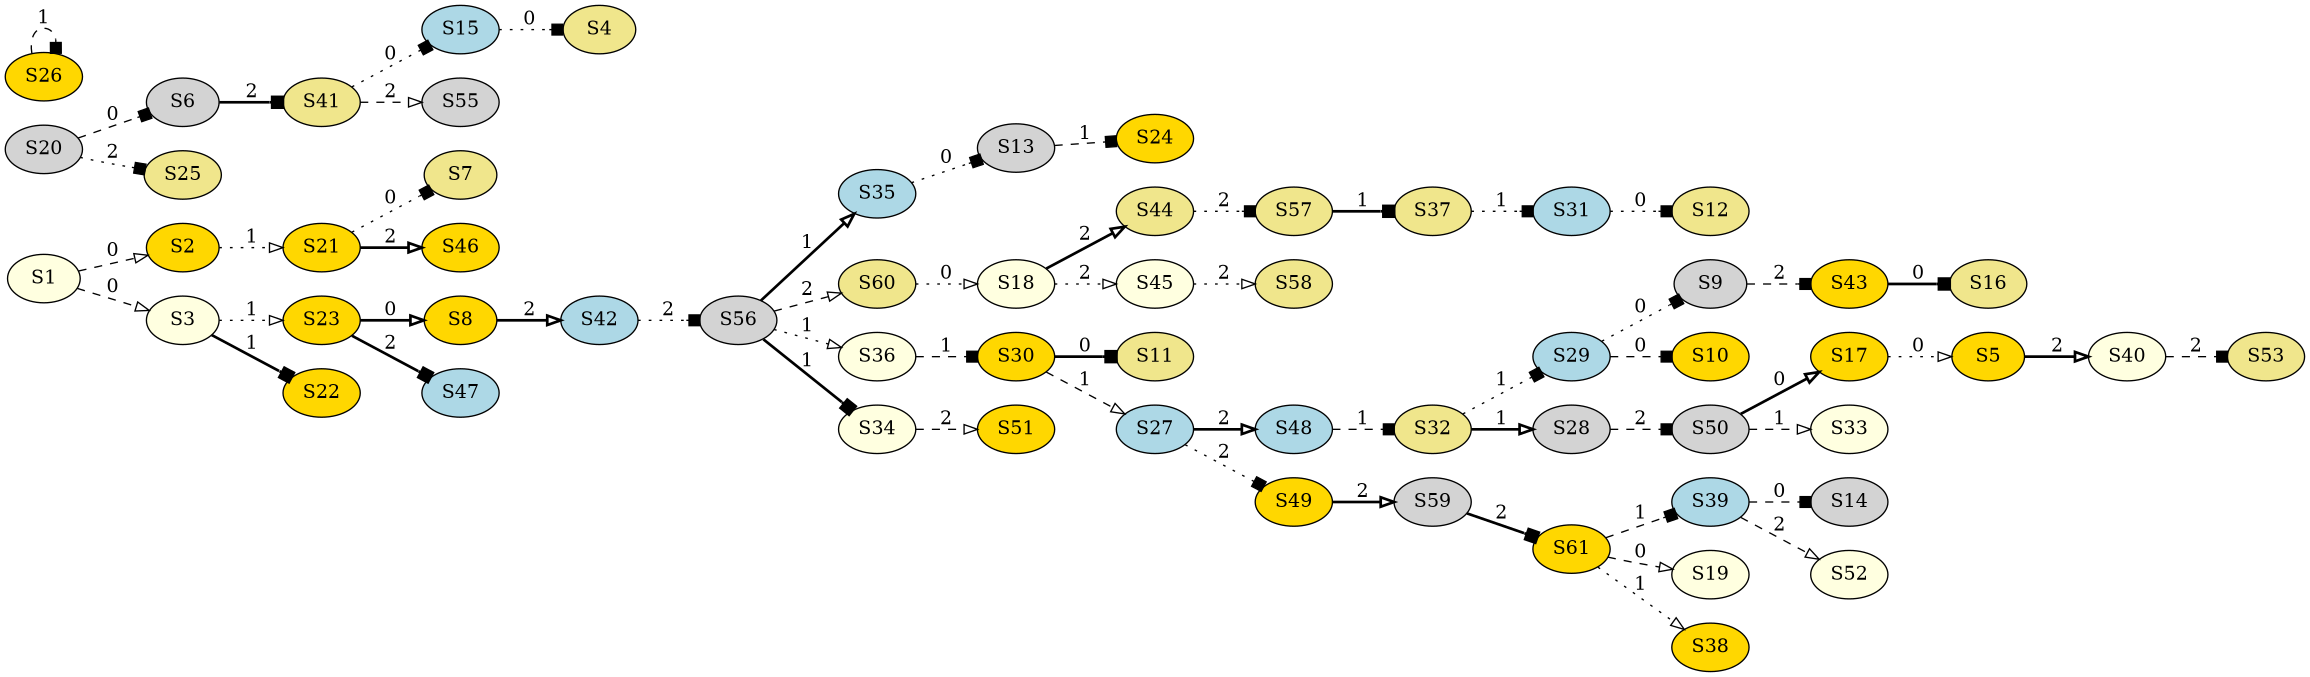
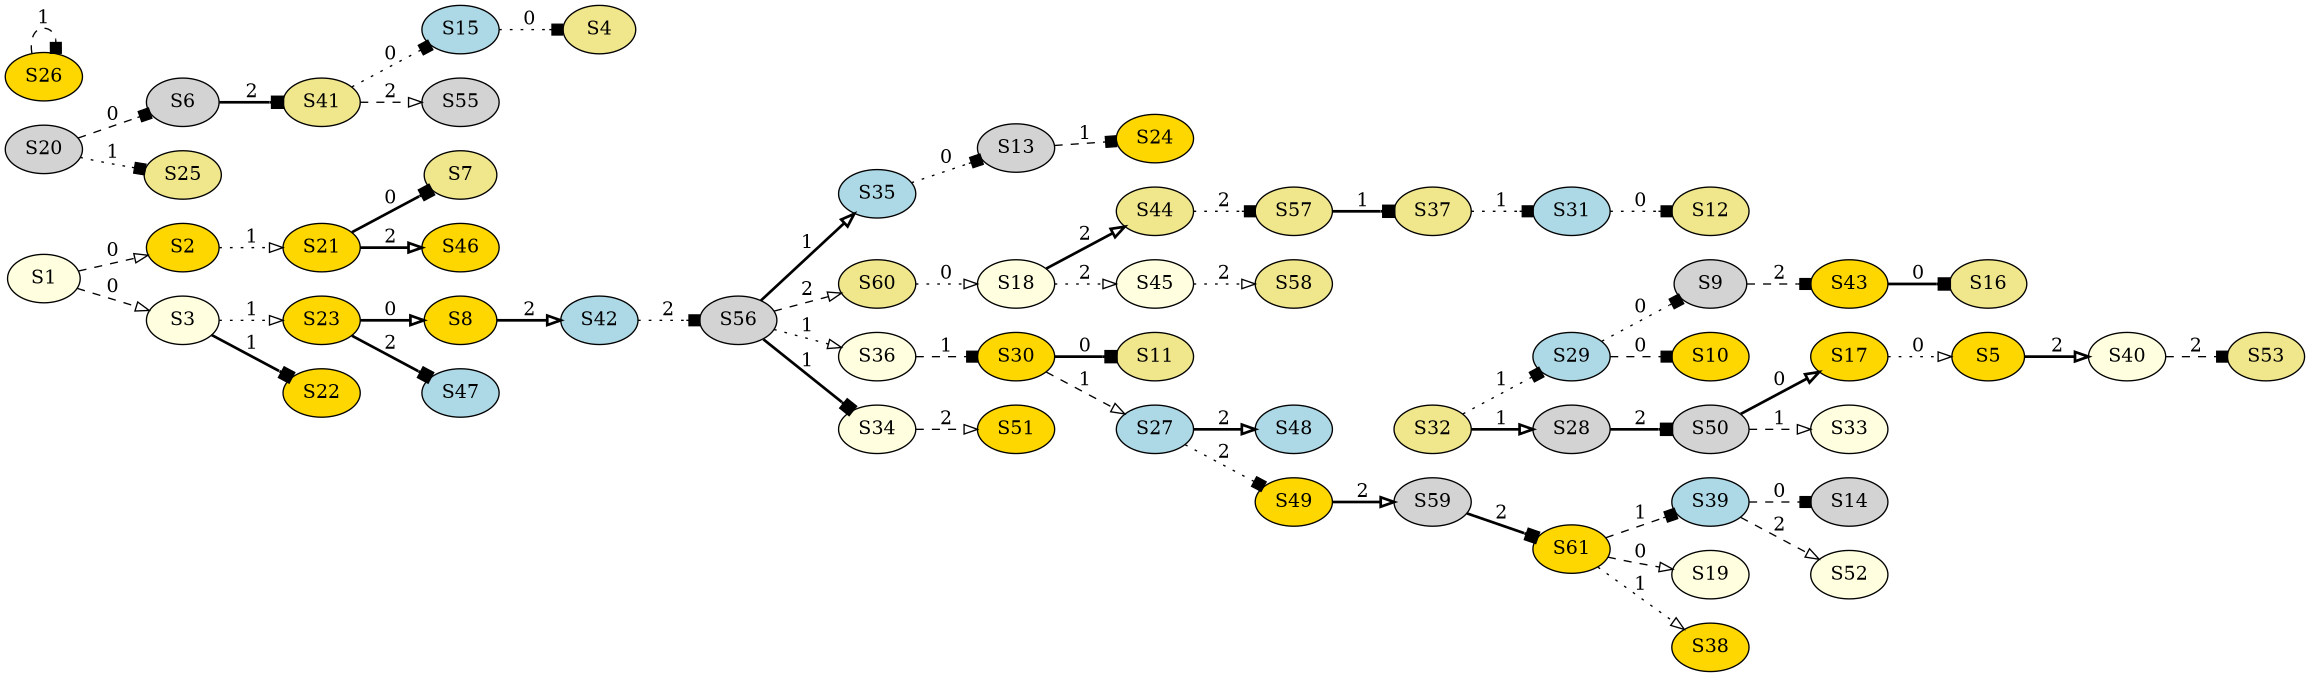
edge "S20" -> "S25": label "2" -> "1"
edge "S21" -> "S7": style dotted -> bold
edge "S48" -> "S32": removed, label "1"
edge "S28" -> "S50": style dashed -> bold
